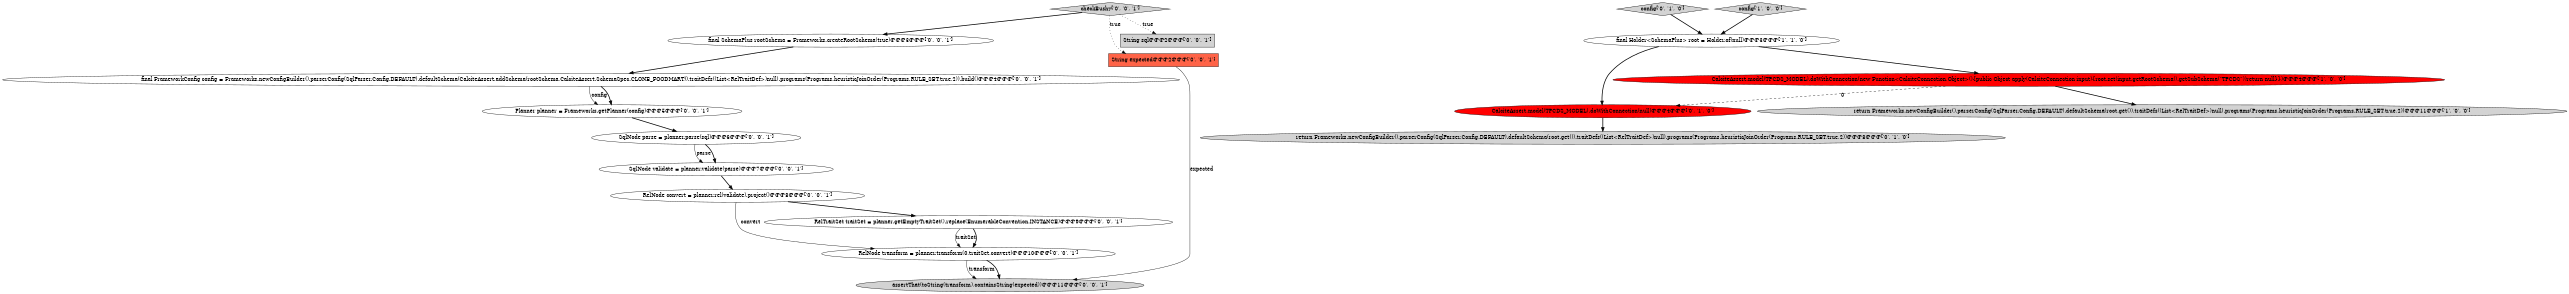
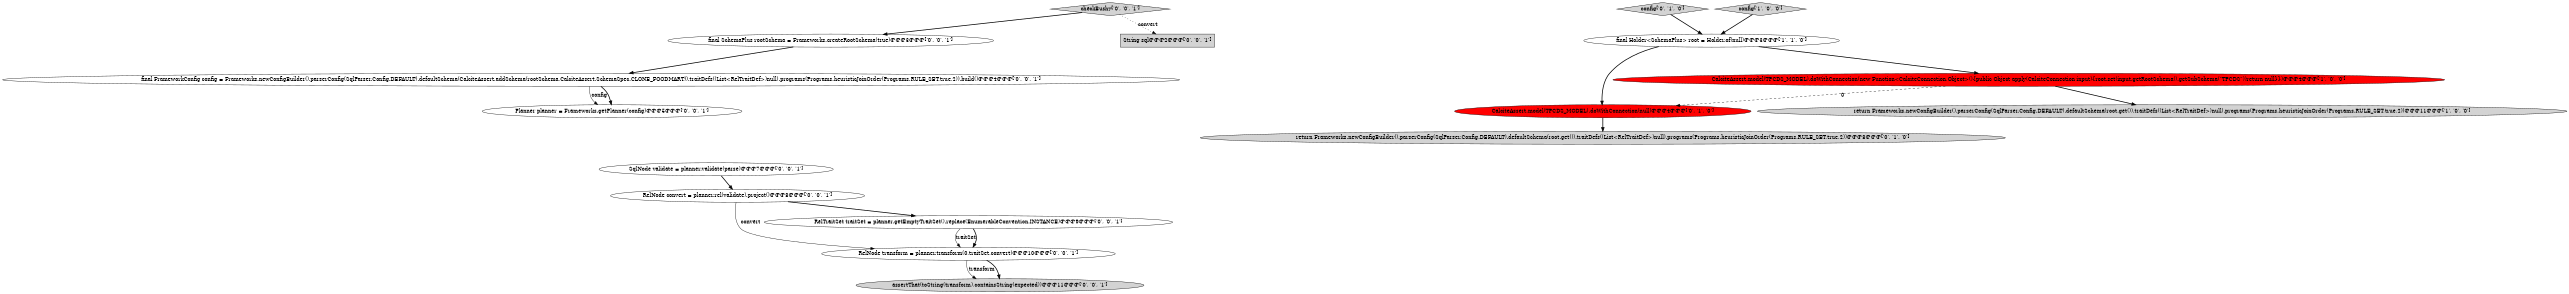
edge "checkBushy['0', '0', '1']" -> "String sql@@@2@@@['0', '0', '1']": label "true" -> "convert"
node "String expected@@@2@@@['0', '0', '1']": removed
node "SqlNode parse = planner.parse(sql)@@@6@@@['0', '0', '1']": removed
